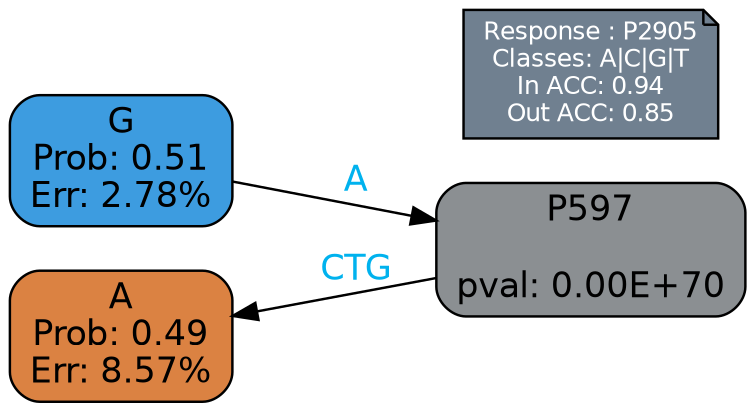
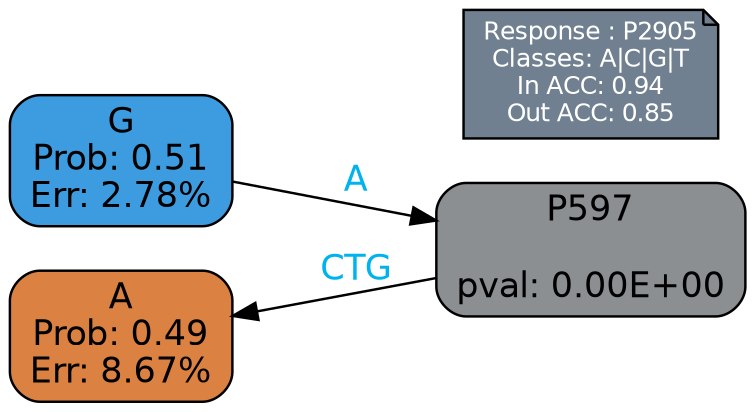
node "P597 pval: 0.00E+70": label "P597 pval: 0.00E+70" -> "P597 pval: 0.00E+00"
node "A Prob: 0.49 Err: 8.57%": label "A Prob: 0.49 Err: 8.57%" -> "A Prob: 0.49 Err: 8.67%"
